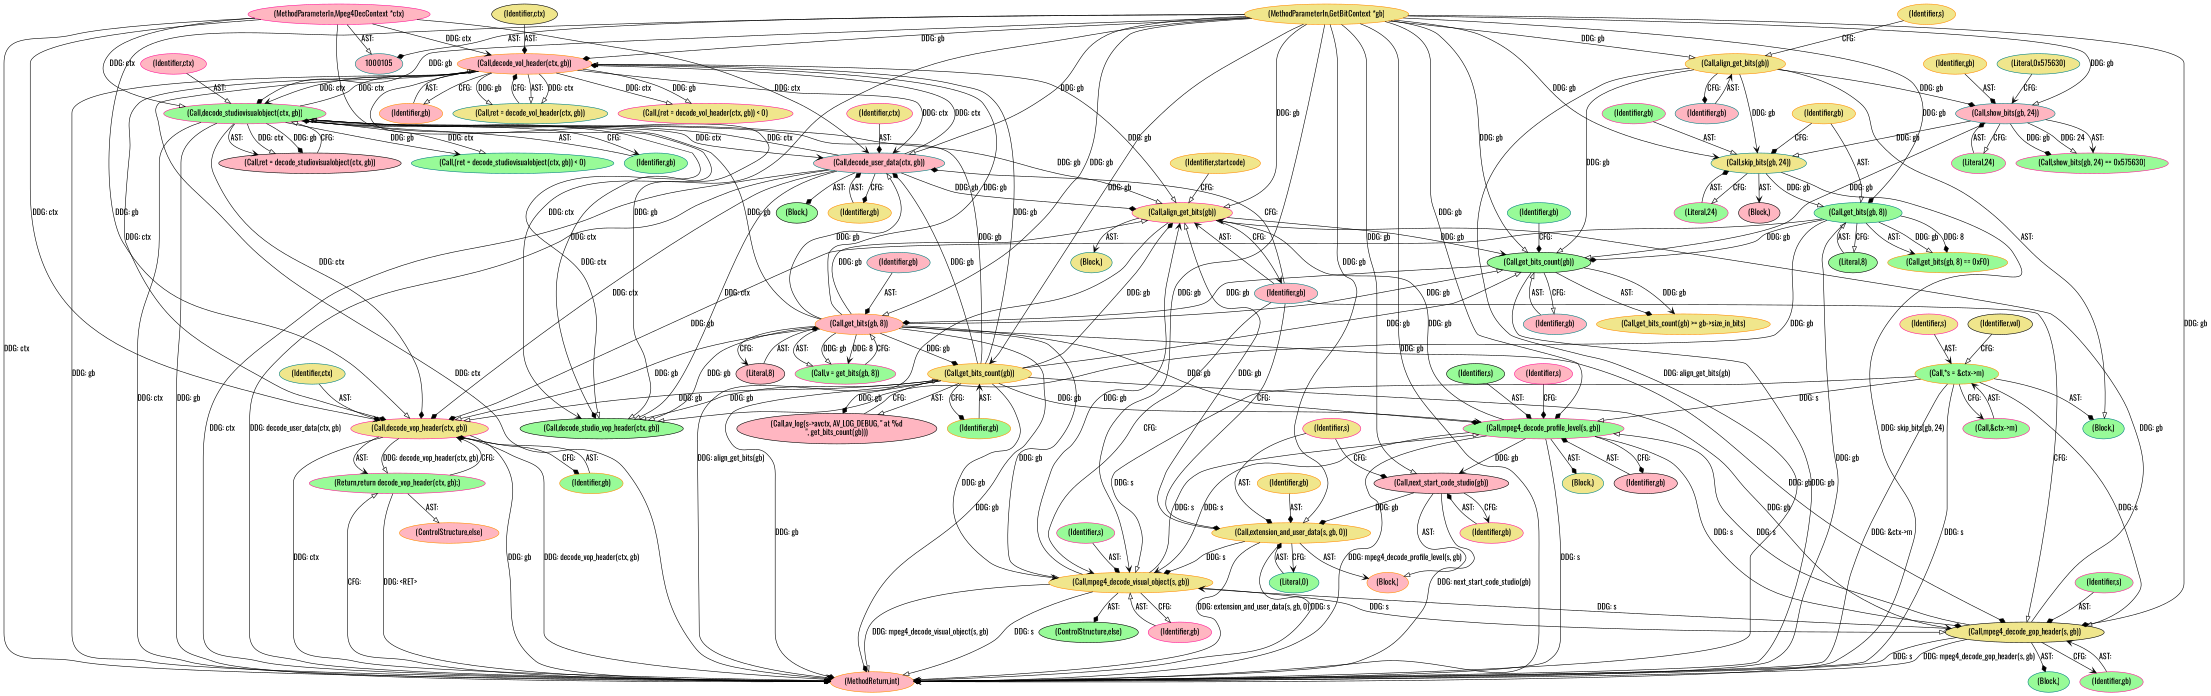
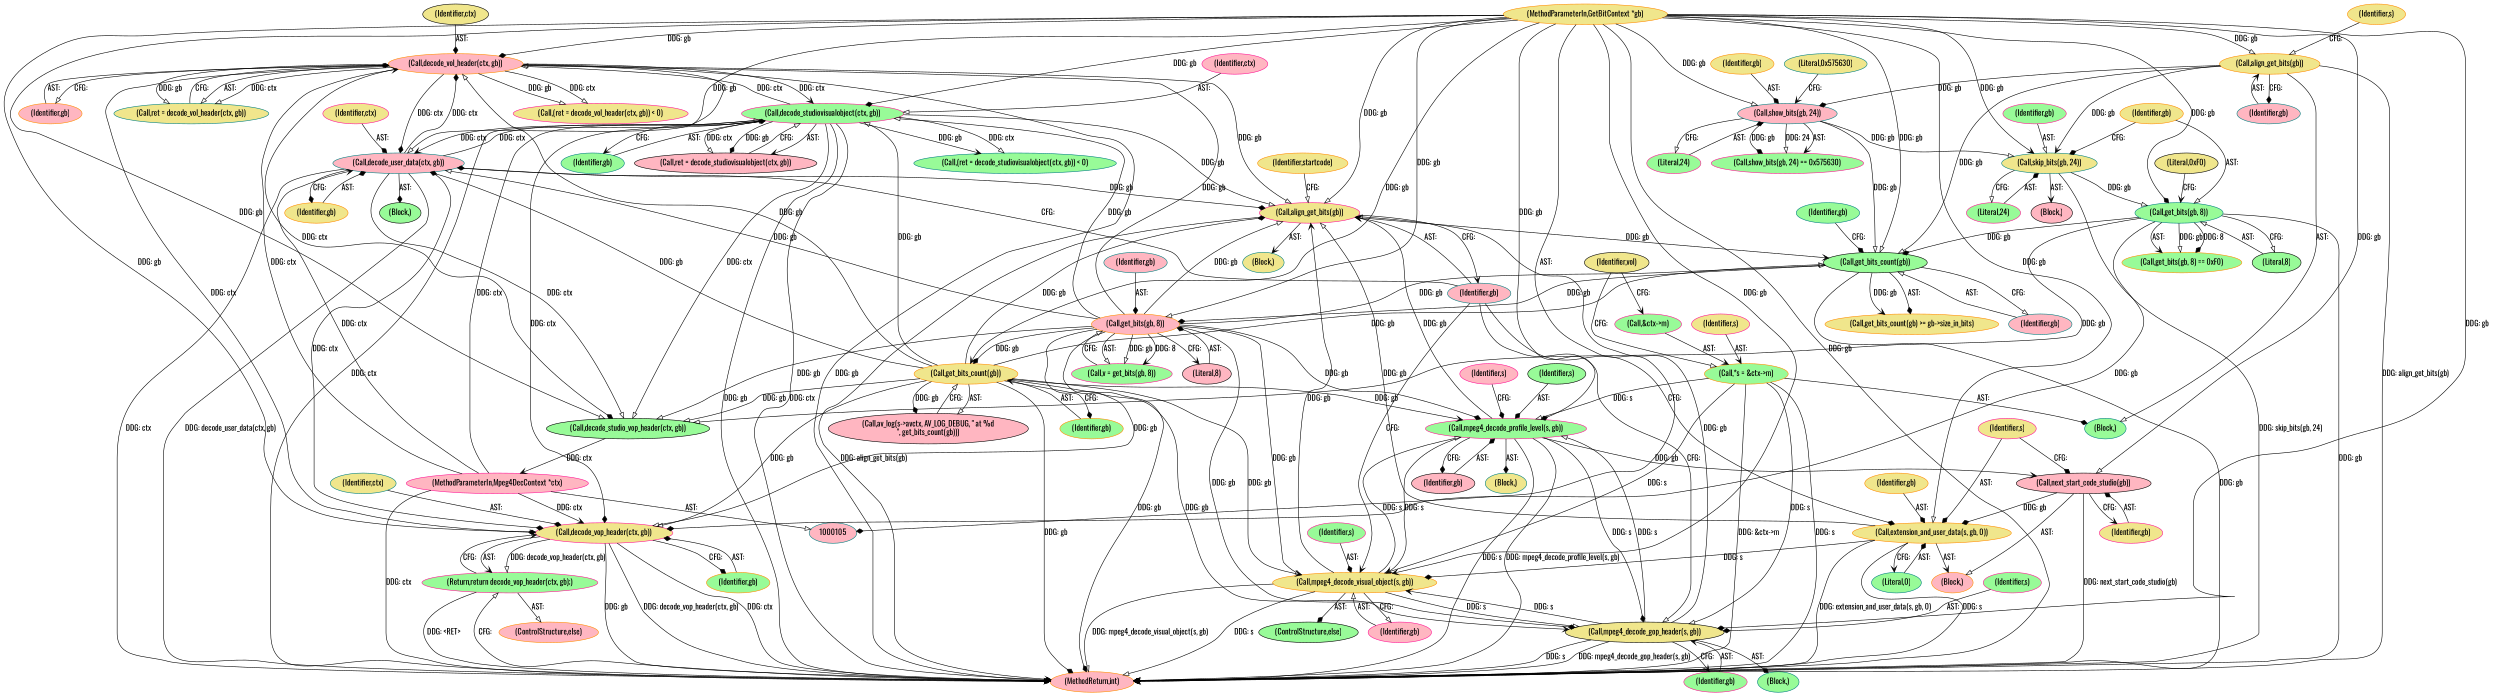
edge "(Call,decode_vol_header(ctx, gb))" -> "(Call,decode_user_data(ctx, gb))": arrowhead vee -> diamond
node "(Literal,0xF0)": added
edge "(MethodParameterIn,Mpeg4DecContext *ctx)" -> "(Call,decode_studio_vop_header(ctx, gb))": reversed
edge "(Call,*s = &ctx->m)" -> "(Call,&ctx->m)": now "(Identifier,vol)" -> "(Call,&ctx->m)"
